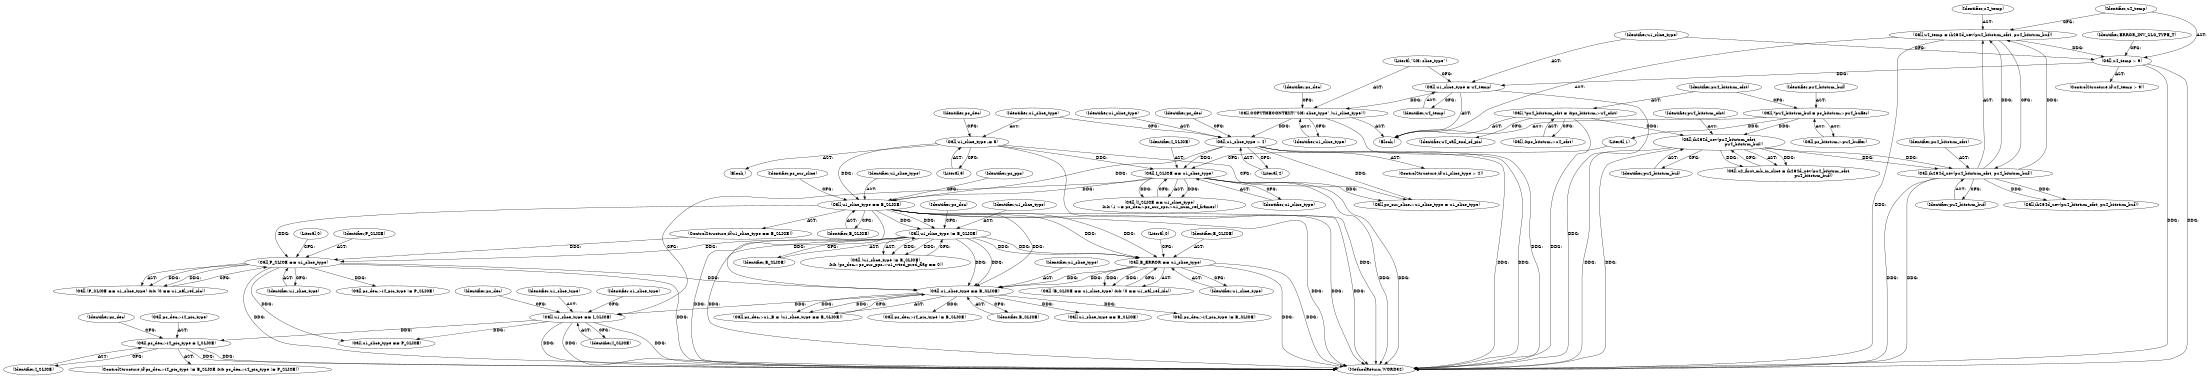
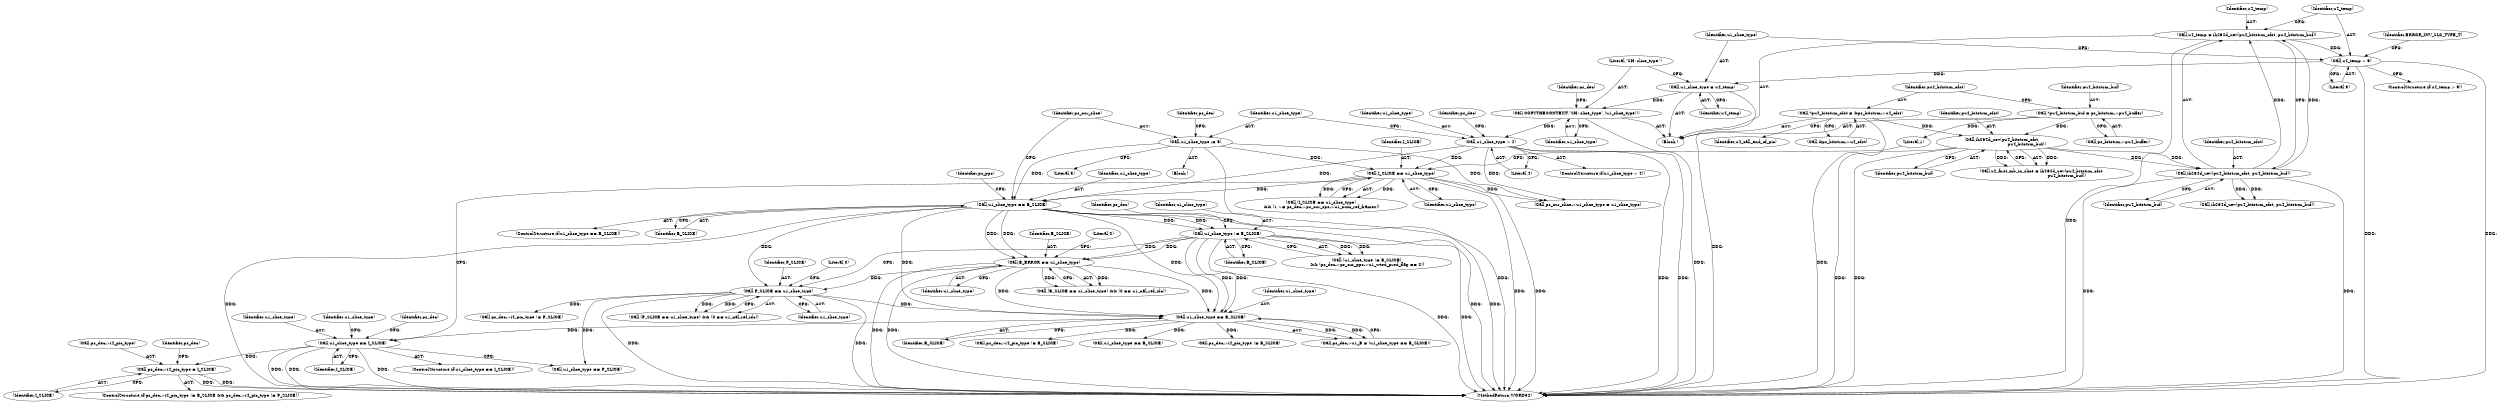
edge "(Call,u4_temp > 9)" -> "(ControlStructure,if(u4_temp > 9))": label "AST: " -> "CFG: "
node "(Literal,9)": added
edge "(Call,*pu4_bitstrm_buf = ps_bitstrm->pu4_buffer)" -> "(Call,ps_bitstrm->pu4_buffer)": label "AST: " -> "CFG: "
edge "(Literal,5)" -> "(Call,u1_slice_type -= 5)": now "(Identifier,ps_cur_slice)" -> "(Call,u1_slice_type -= 5)"
edge "(Call,u1_slice_type -= 5)" -> "(Call,ps_cur_slice->u1_slice_type = u1_slice_type)": label "CFG: " -> "DDG: "
edge "(Call,u1_slice_type != B_SLICE)" -> "(Call,P_SLICE == u1_slice_type)": label "DDG: " -> "CFG: "
edge "(ControlStructure,if(u1_slice_type == B_SLICE))" -> "(Call,P_SLICE == u1_slice_type)": now "(Call,B_ERROR == u1_slice_type)" -> "(Call,P_SLICE == u1_slice_type)"
edge "(Call,u1_slice_type == I_SLICE)" -> "(Call,u1_slice_type == P_SLICE)": label "DDG: " -> "CFG: "
node "(ControlStructure,if(u1_slice_type == I_SLICE))": added
